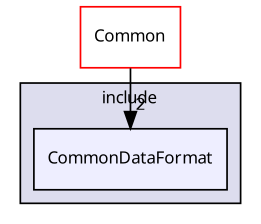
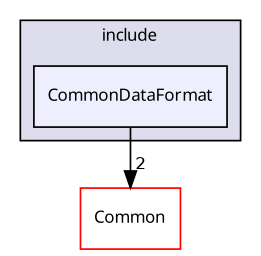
edge "Common" -> "CommonDataFormat": reversed
